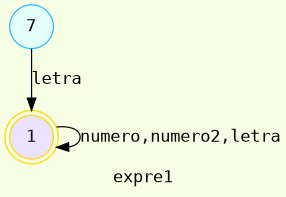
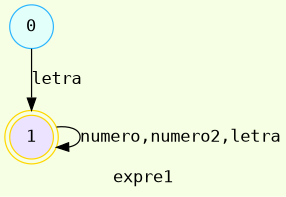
node "7": label "7" -> "0"
